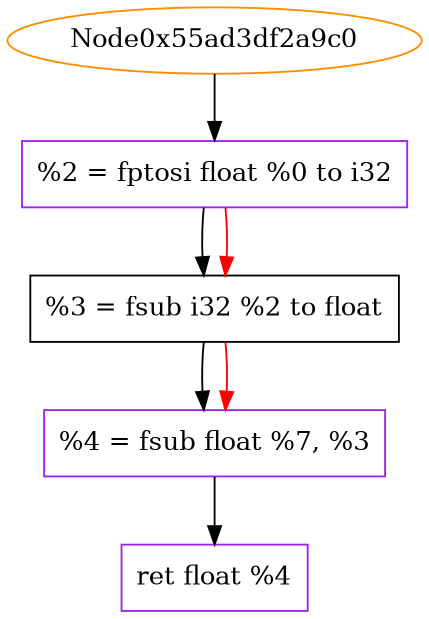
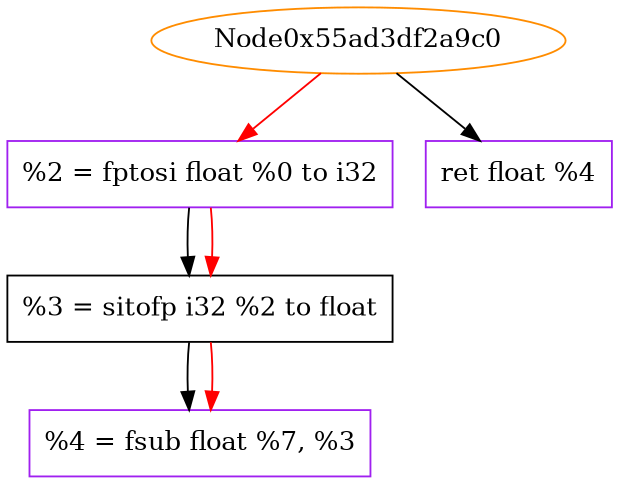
edge "Node0x55ad3df2a9c0" -> "%2 = fptosi float %0 to i32": color black -> red
node "%3 = fsub i32 %2 to float": label "%3 = fsub i32 %2 to float" -> "%3 = sitofp i32 %2 to float"
edge "%4 = fsub float %7, %3" -> "ret float %4": now "Node0x55ad3df2a9c0" -> "ret float %4"
